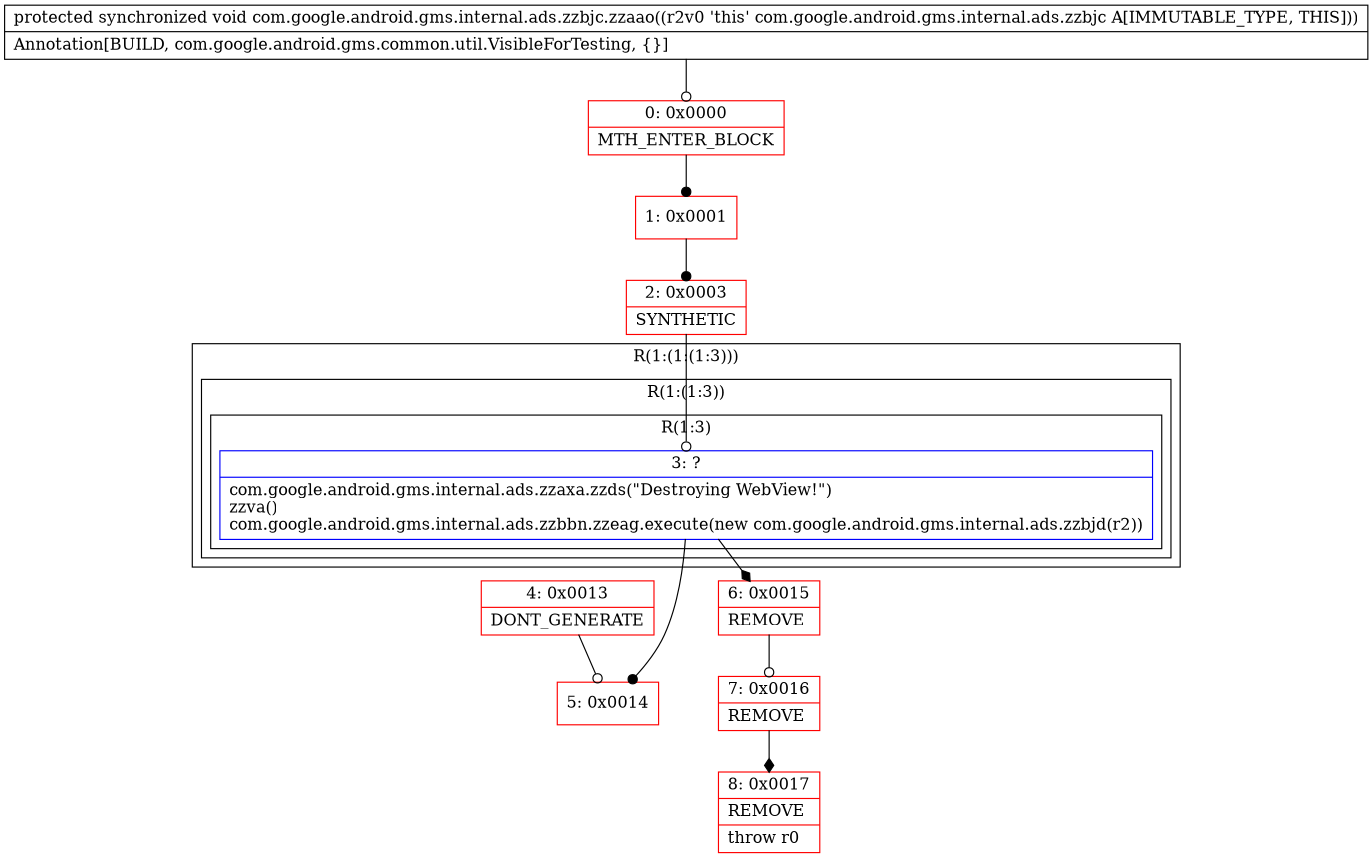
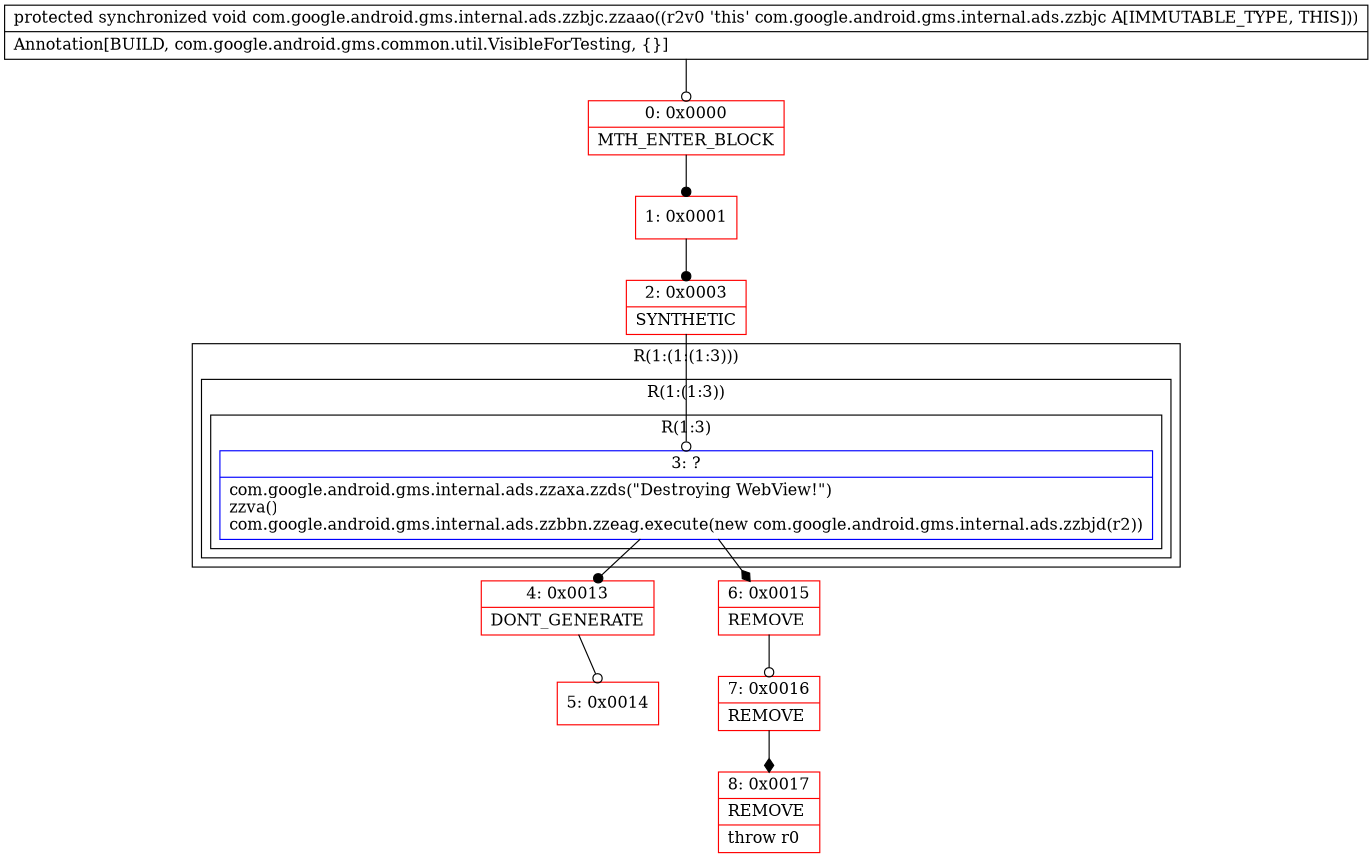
edge "3: ?" -> "5: 0x0014": now "3: ?" -> "4: 0x0013"
